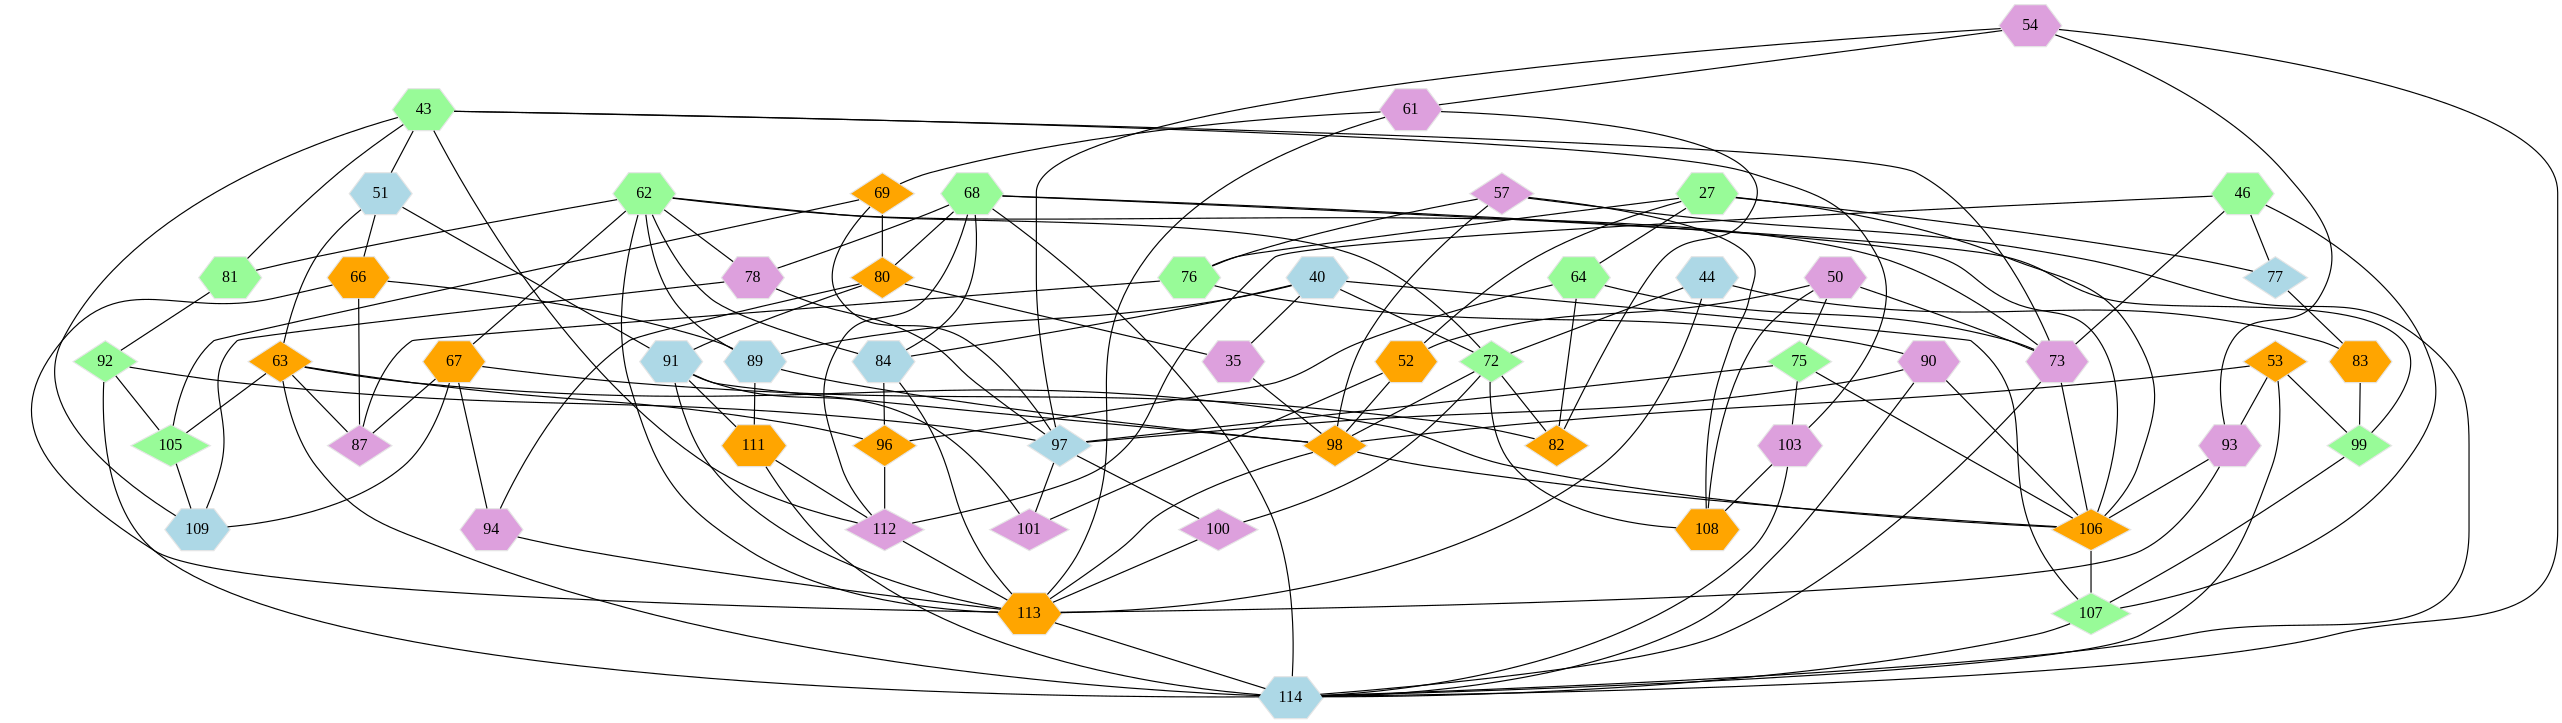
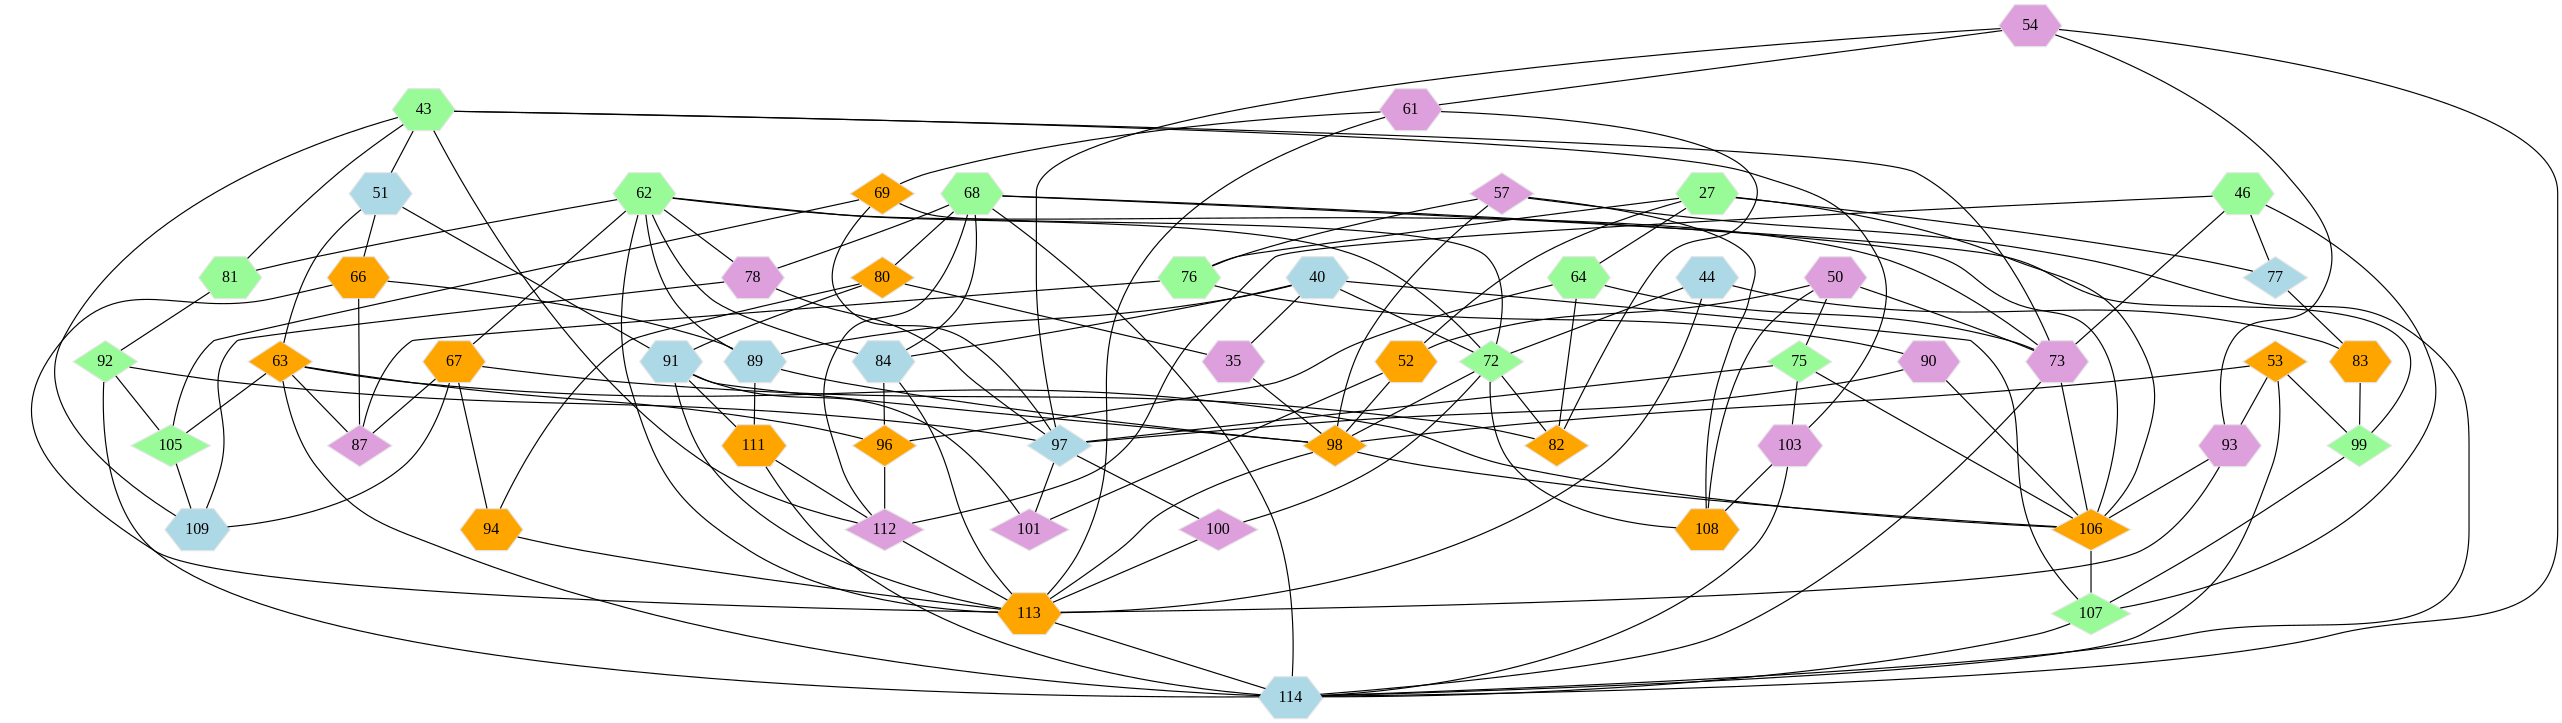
edge "69" -- "80": now "69" -- "72"
node "94": fillcolor plum -> orange
edge "90" -- "114": removed
